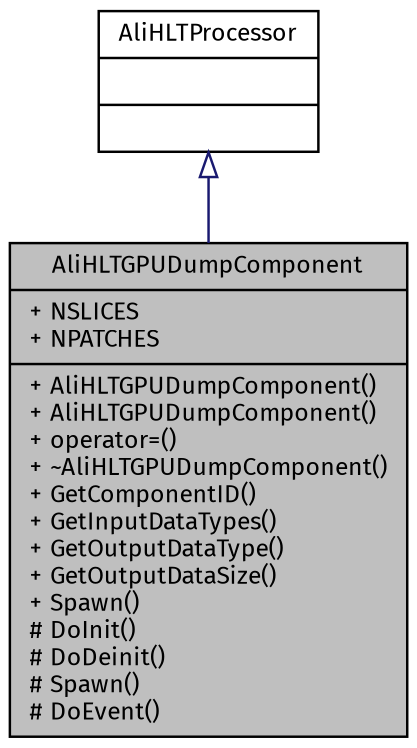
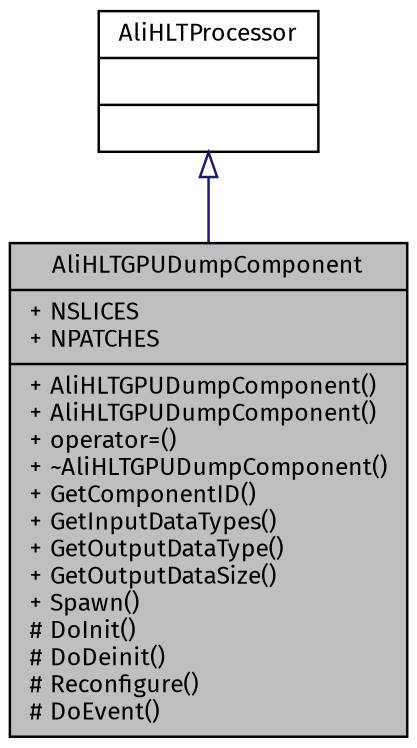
node "AliHLTGPUDumpComponent": text "# Spawn()" -> "# Reconfigure()"
